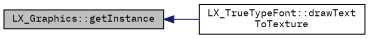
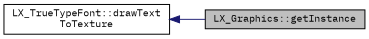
edge "LX_TrueTypeFont::drawText ToTexture" -> "LX_Graphics::getInstance": reversed
